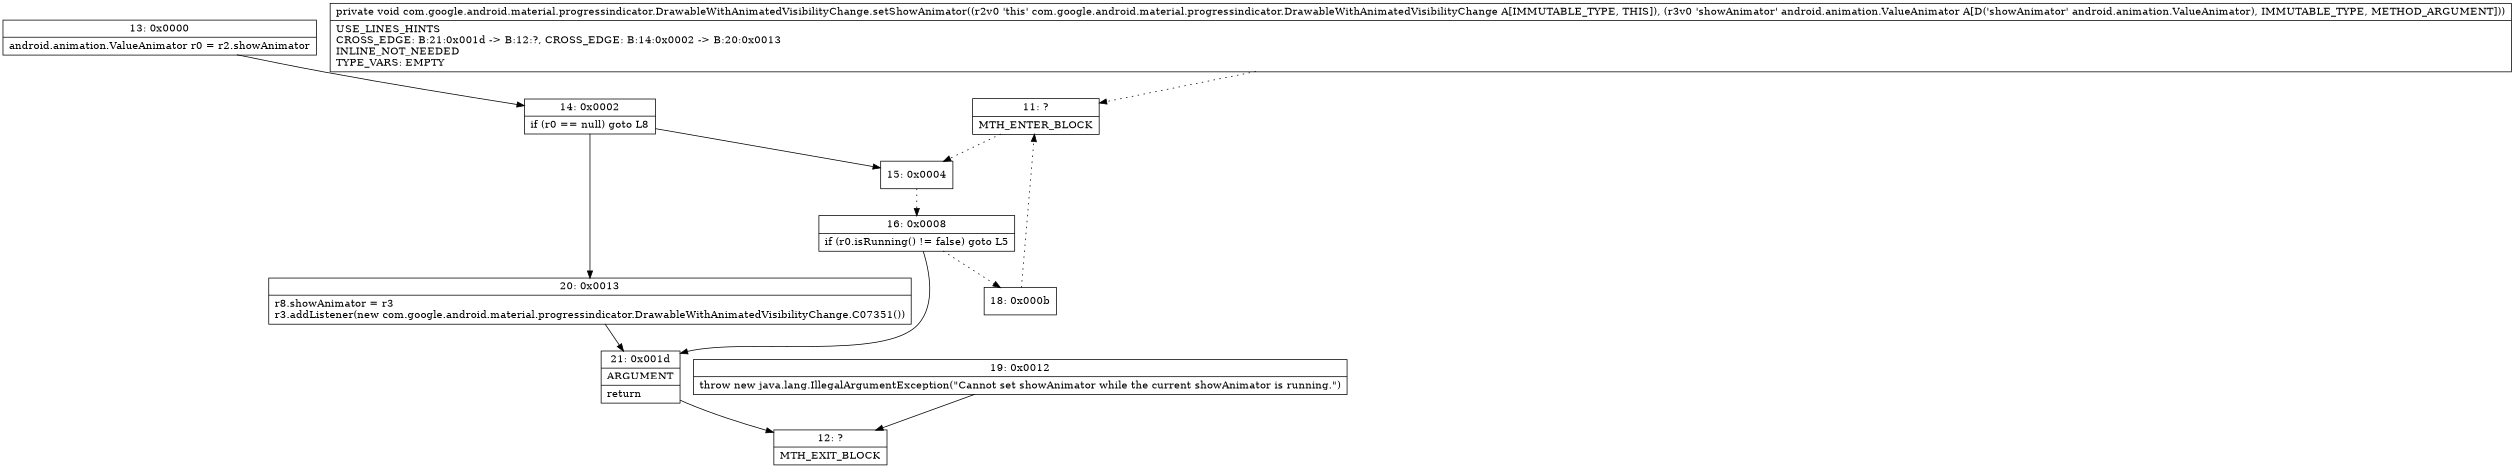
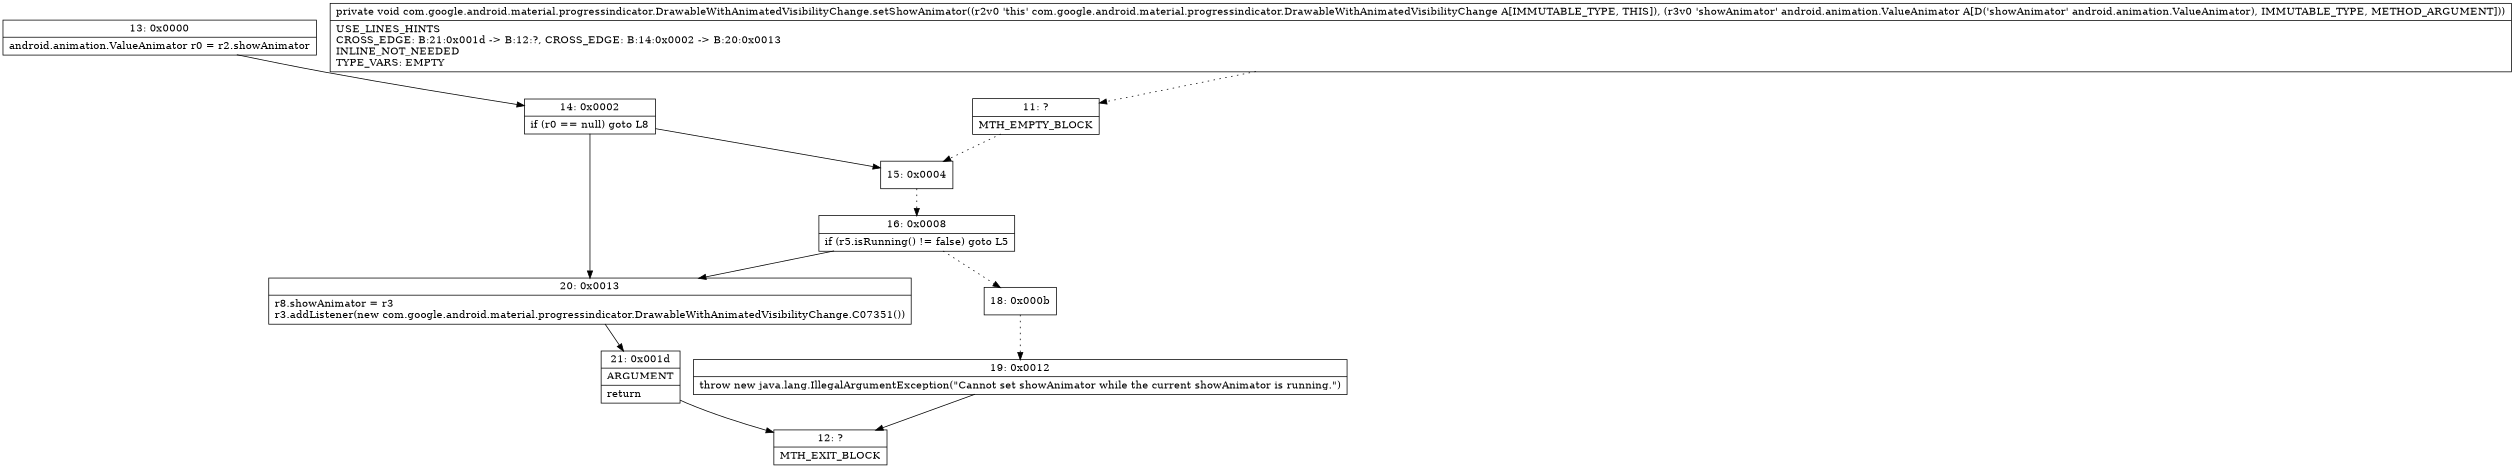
node "11: ?": text "MTH_ENTER_BLOCK" -> "MTH_EMPTY_BLOCK"
edge "18: 0x000b" -> "11: ?": now "18: 0x000b" -> "19: 0x0012"
node "16: 0x0008": text "if (r0.isRunning() != false) goto L5" -> "if (r5.isRunning() != false) goto L5"
edge "16: 0x0008" -> "21: 0x001d": now "16: 0x0008" -> "20: 0x0013"
